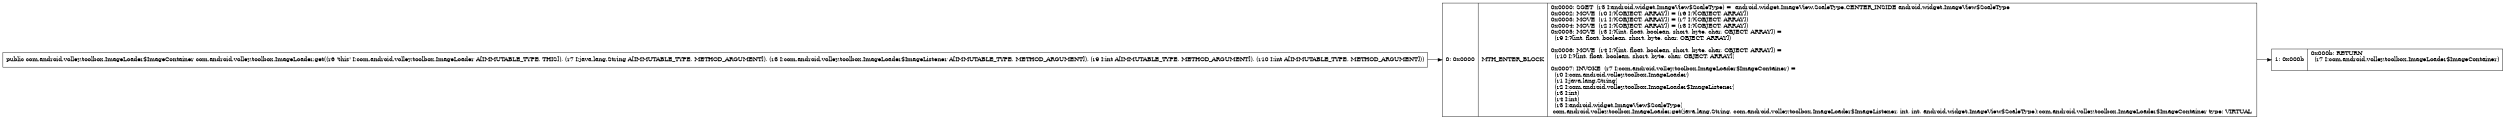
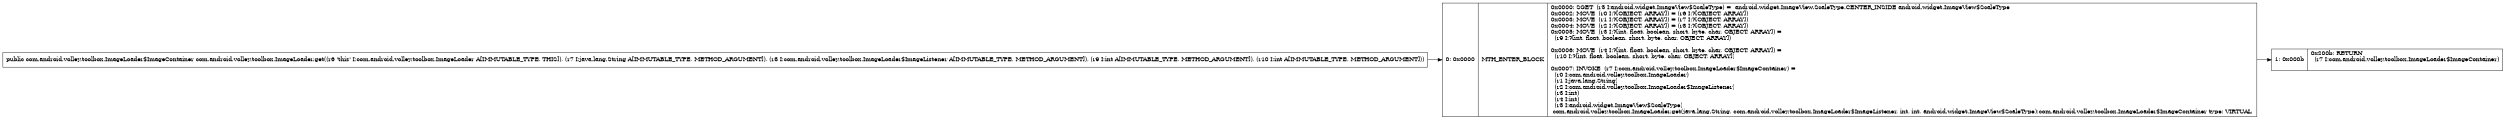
node "1: 0x000b": text "0x000b: RETURN" -> "0x200b: RETURN"
